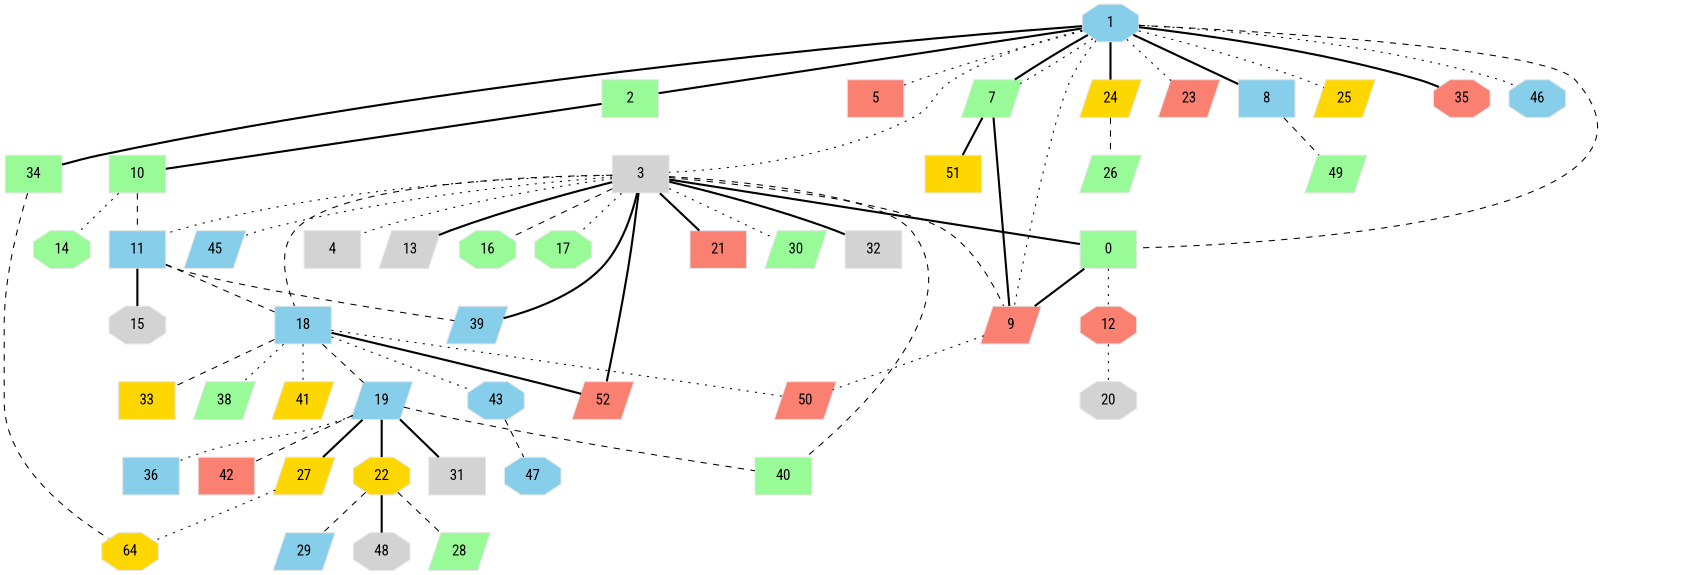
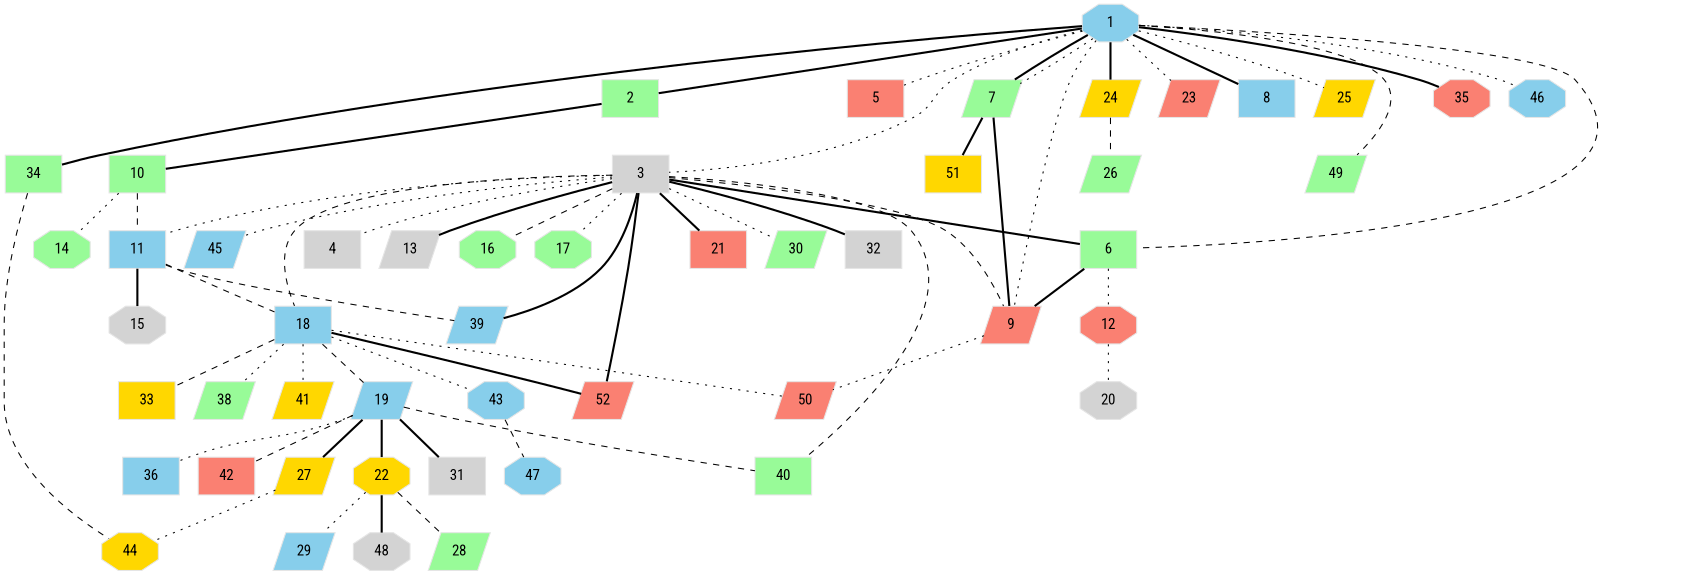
edge "8" -- "49": now "1" -- "49"
node "0": label "0" -> "6"
edge "22" -- "29": style dashed -> dotted
node "64": label "64" -> "44"
